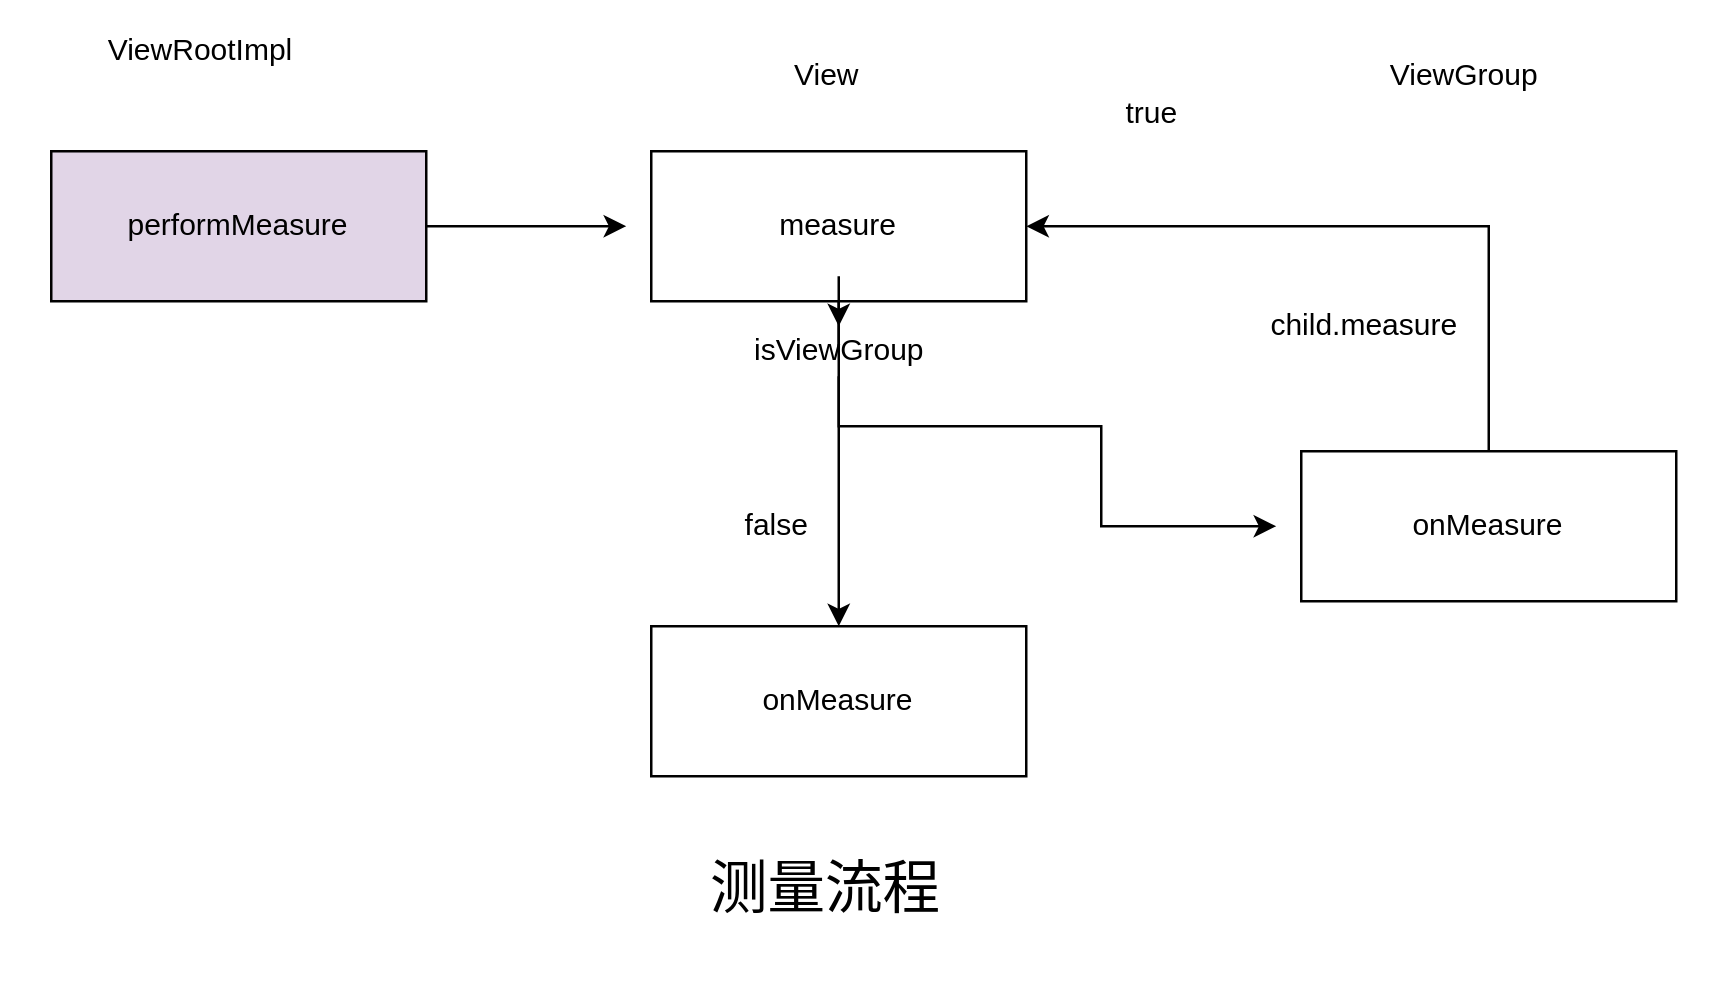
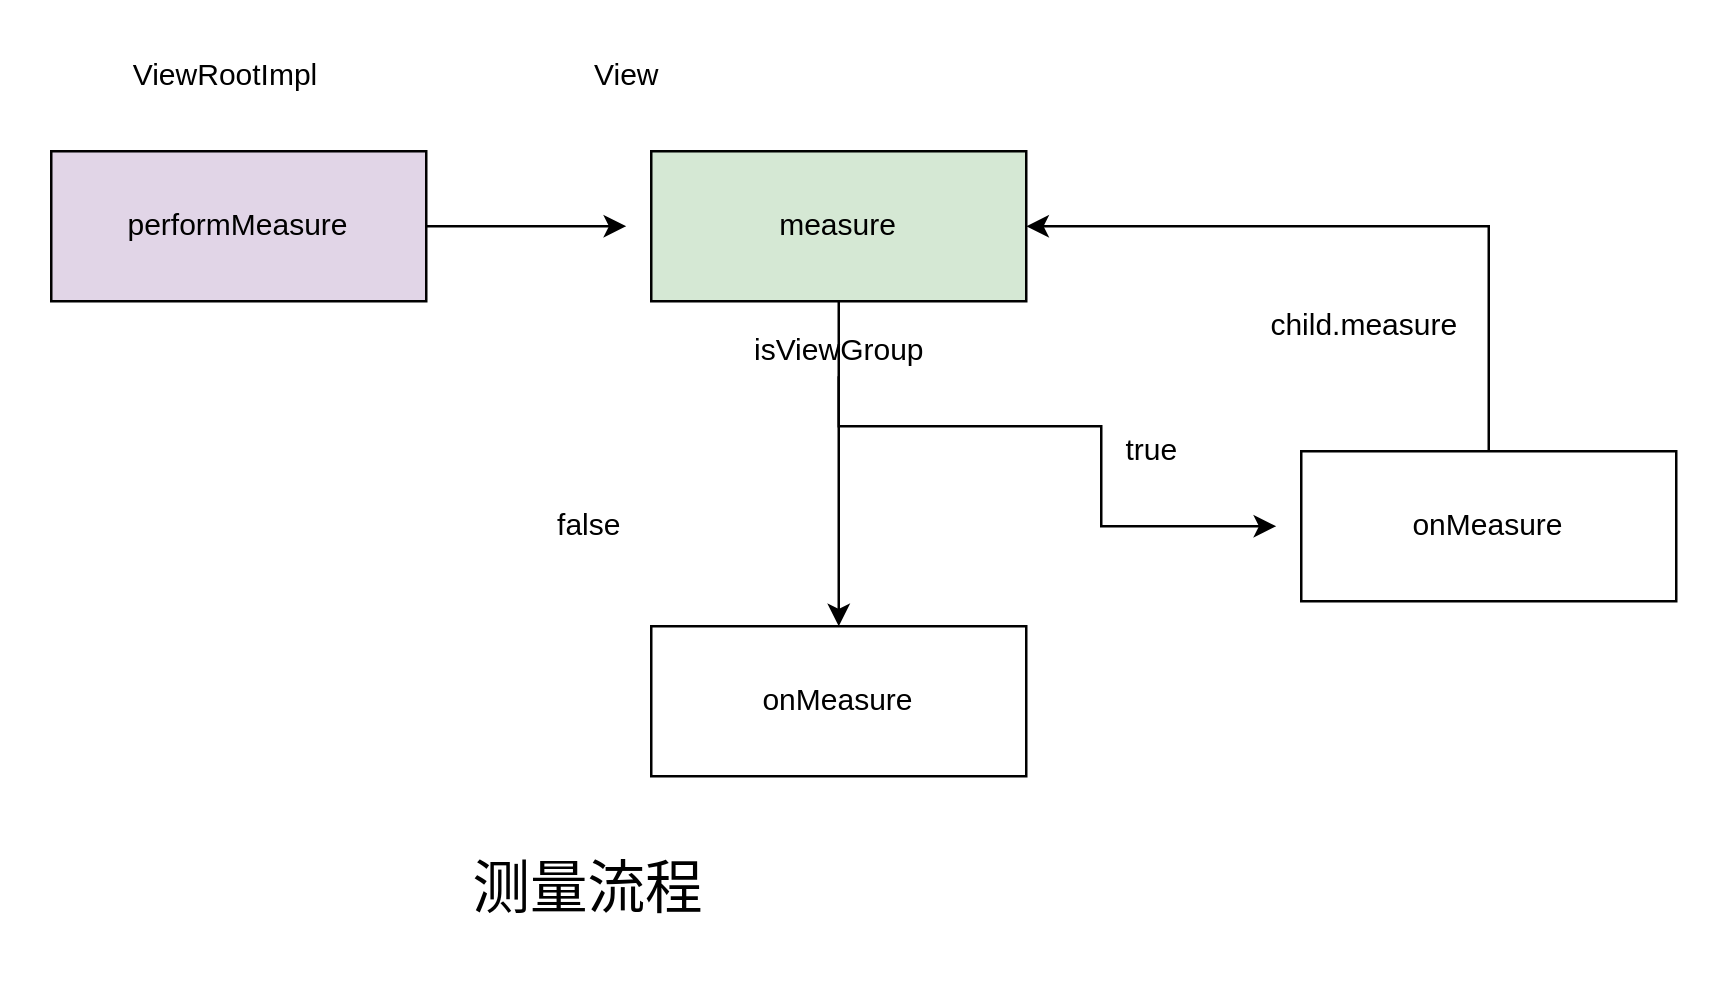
node "ViewRootImpl": moved (201, 51) -> (226, 76)
node "View": moved (826, 76) -> (626, 76)
node "ViewGroup": removed
node "true": moved (1151, 114) -> (1151, 451)
node "measure": fillcolor #ffffff -> #d5e8d4
edge "measure" -> "isViewGroup": removed
node "false": moved (776, 526) -> (589, 526)
node "测量流程": moved (826, 889) -> (589, 889)
